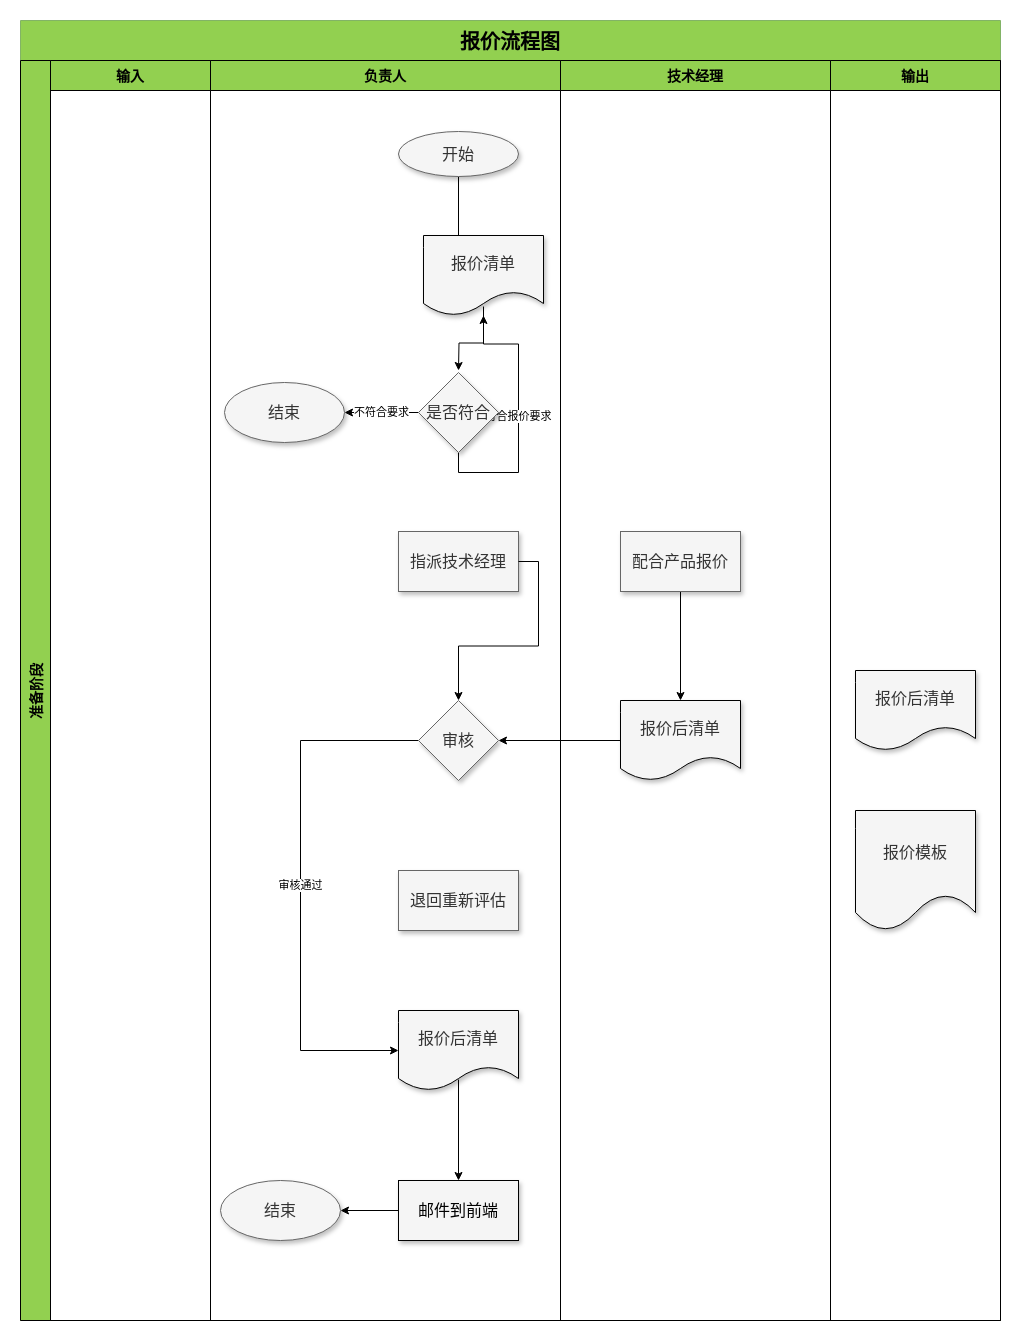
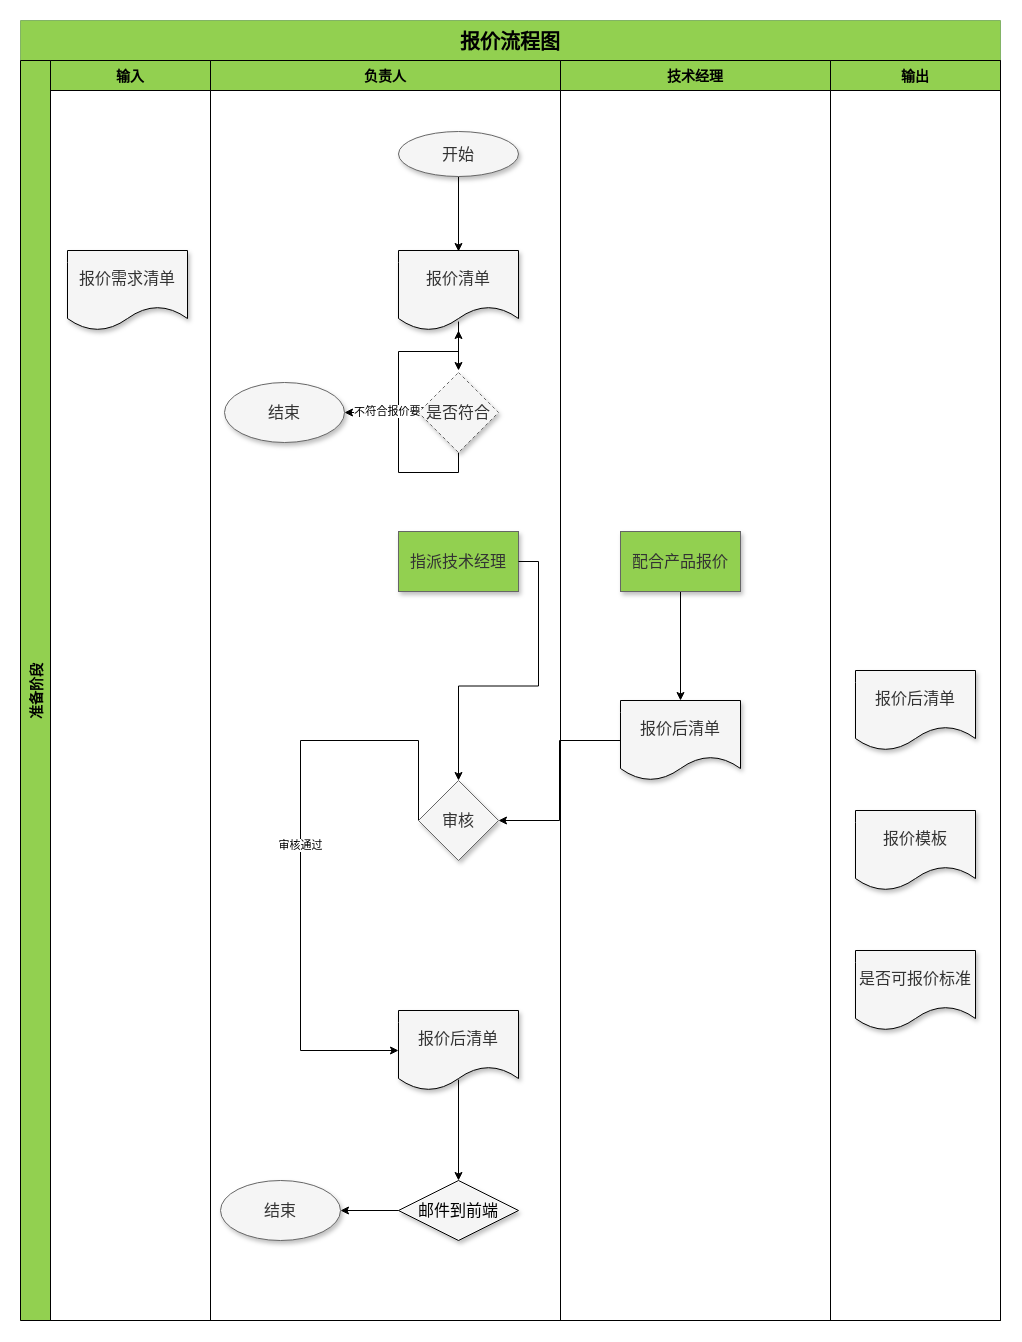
node "报价清单": moved (484, 276) -> (459, 291)
node "报价需求清单": added
node "是否符合": style solid -> dashed
node "指派技术经理": fillcolor #f5f5f5 -> #92d050
node "配合产品报价": fillcolor #f5f5f5 -> #92d050
node "审核": moved (459, 741) -> (459, 821)
node "报价模板": size 120x120 -> 120x80
node "退回重新评估": removed
node "是否可报价标准": added
node "邮件到前端": shape rectangle -> diamond
